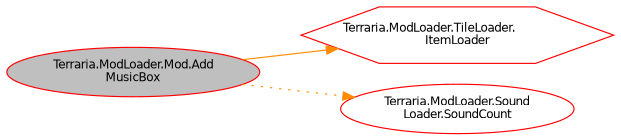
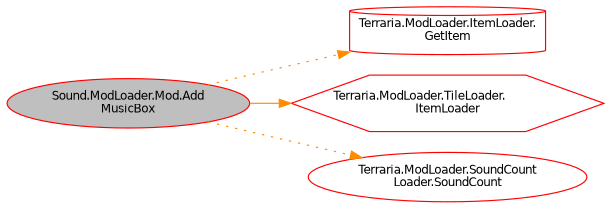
node "Terraria.ModLoader.ItemLoader. GetItem": added
node "Terraria.ModLoader.Mod.Add MusicBox": label "Terraria.ModLoader.Mod.Add MusicBox" -> "Sound.ModLoader.Mod.Add MusicBox"
node "Terraria.ModLoader.Sound Loader.SoundCount": label "Terraria.ModLoader.Sound Loader.SoundCount" -> "Terraria.ModLoader.SoundCount Loader.SoundCount"
